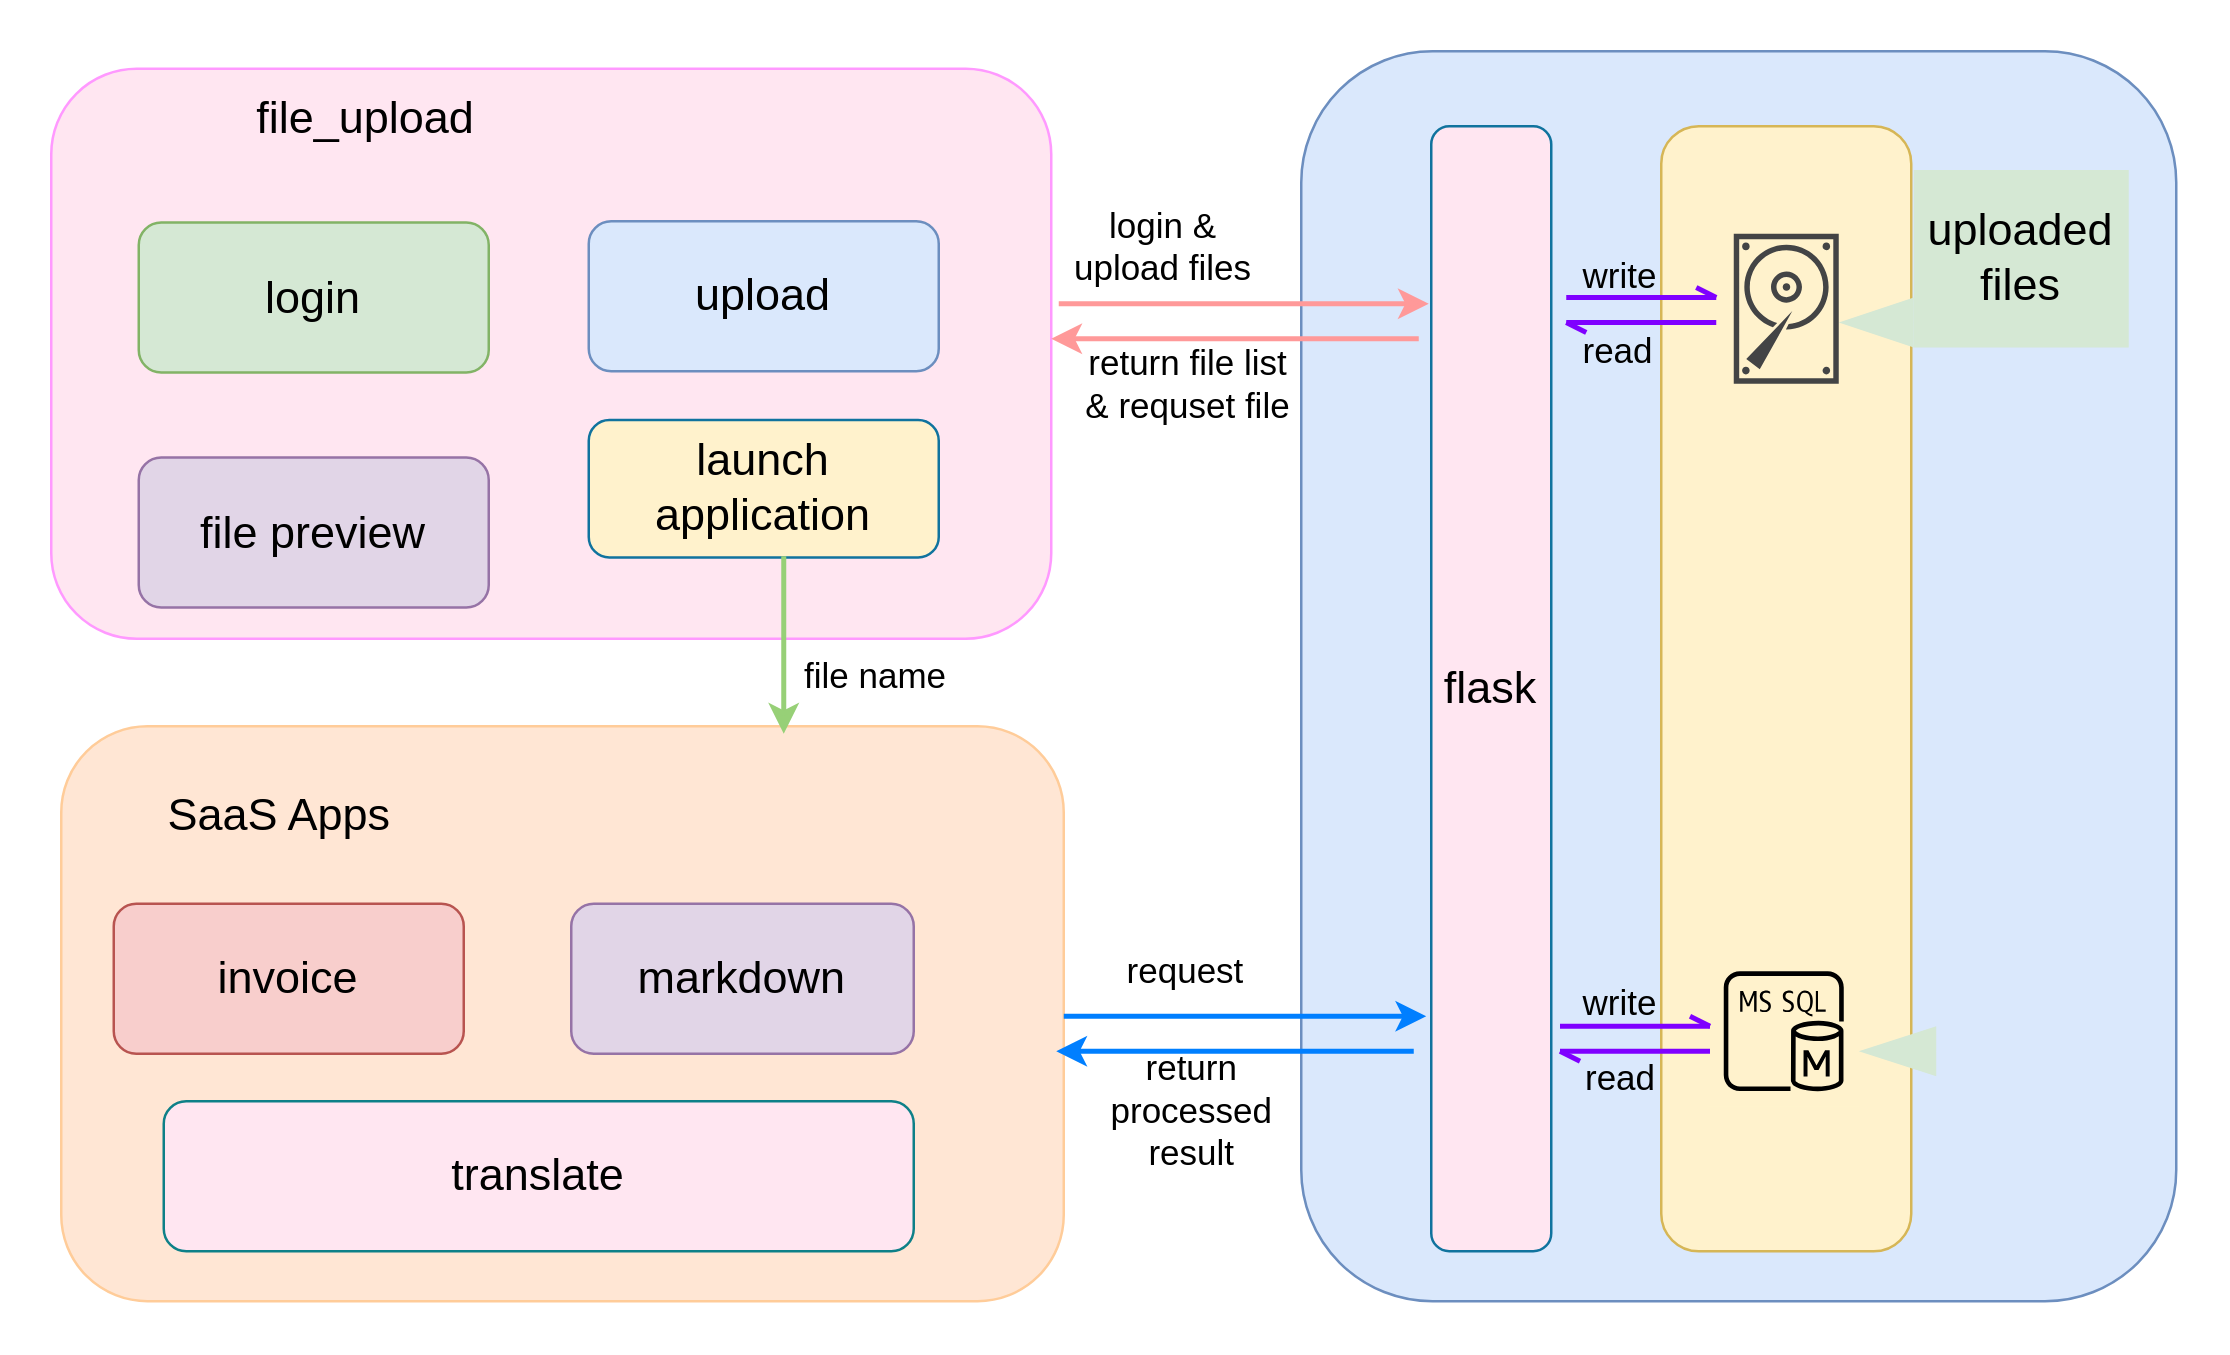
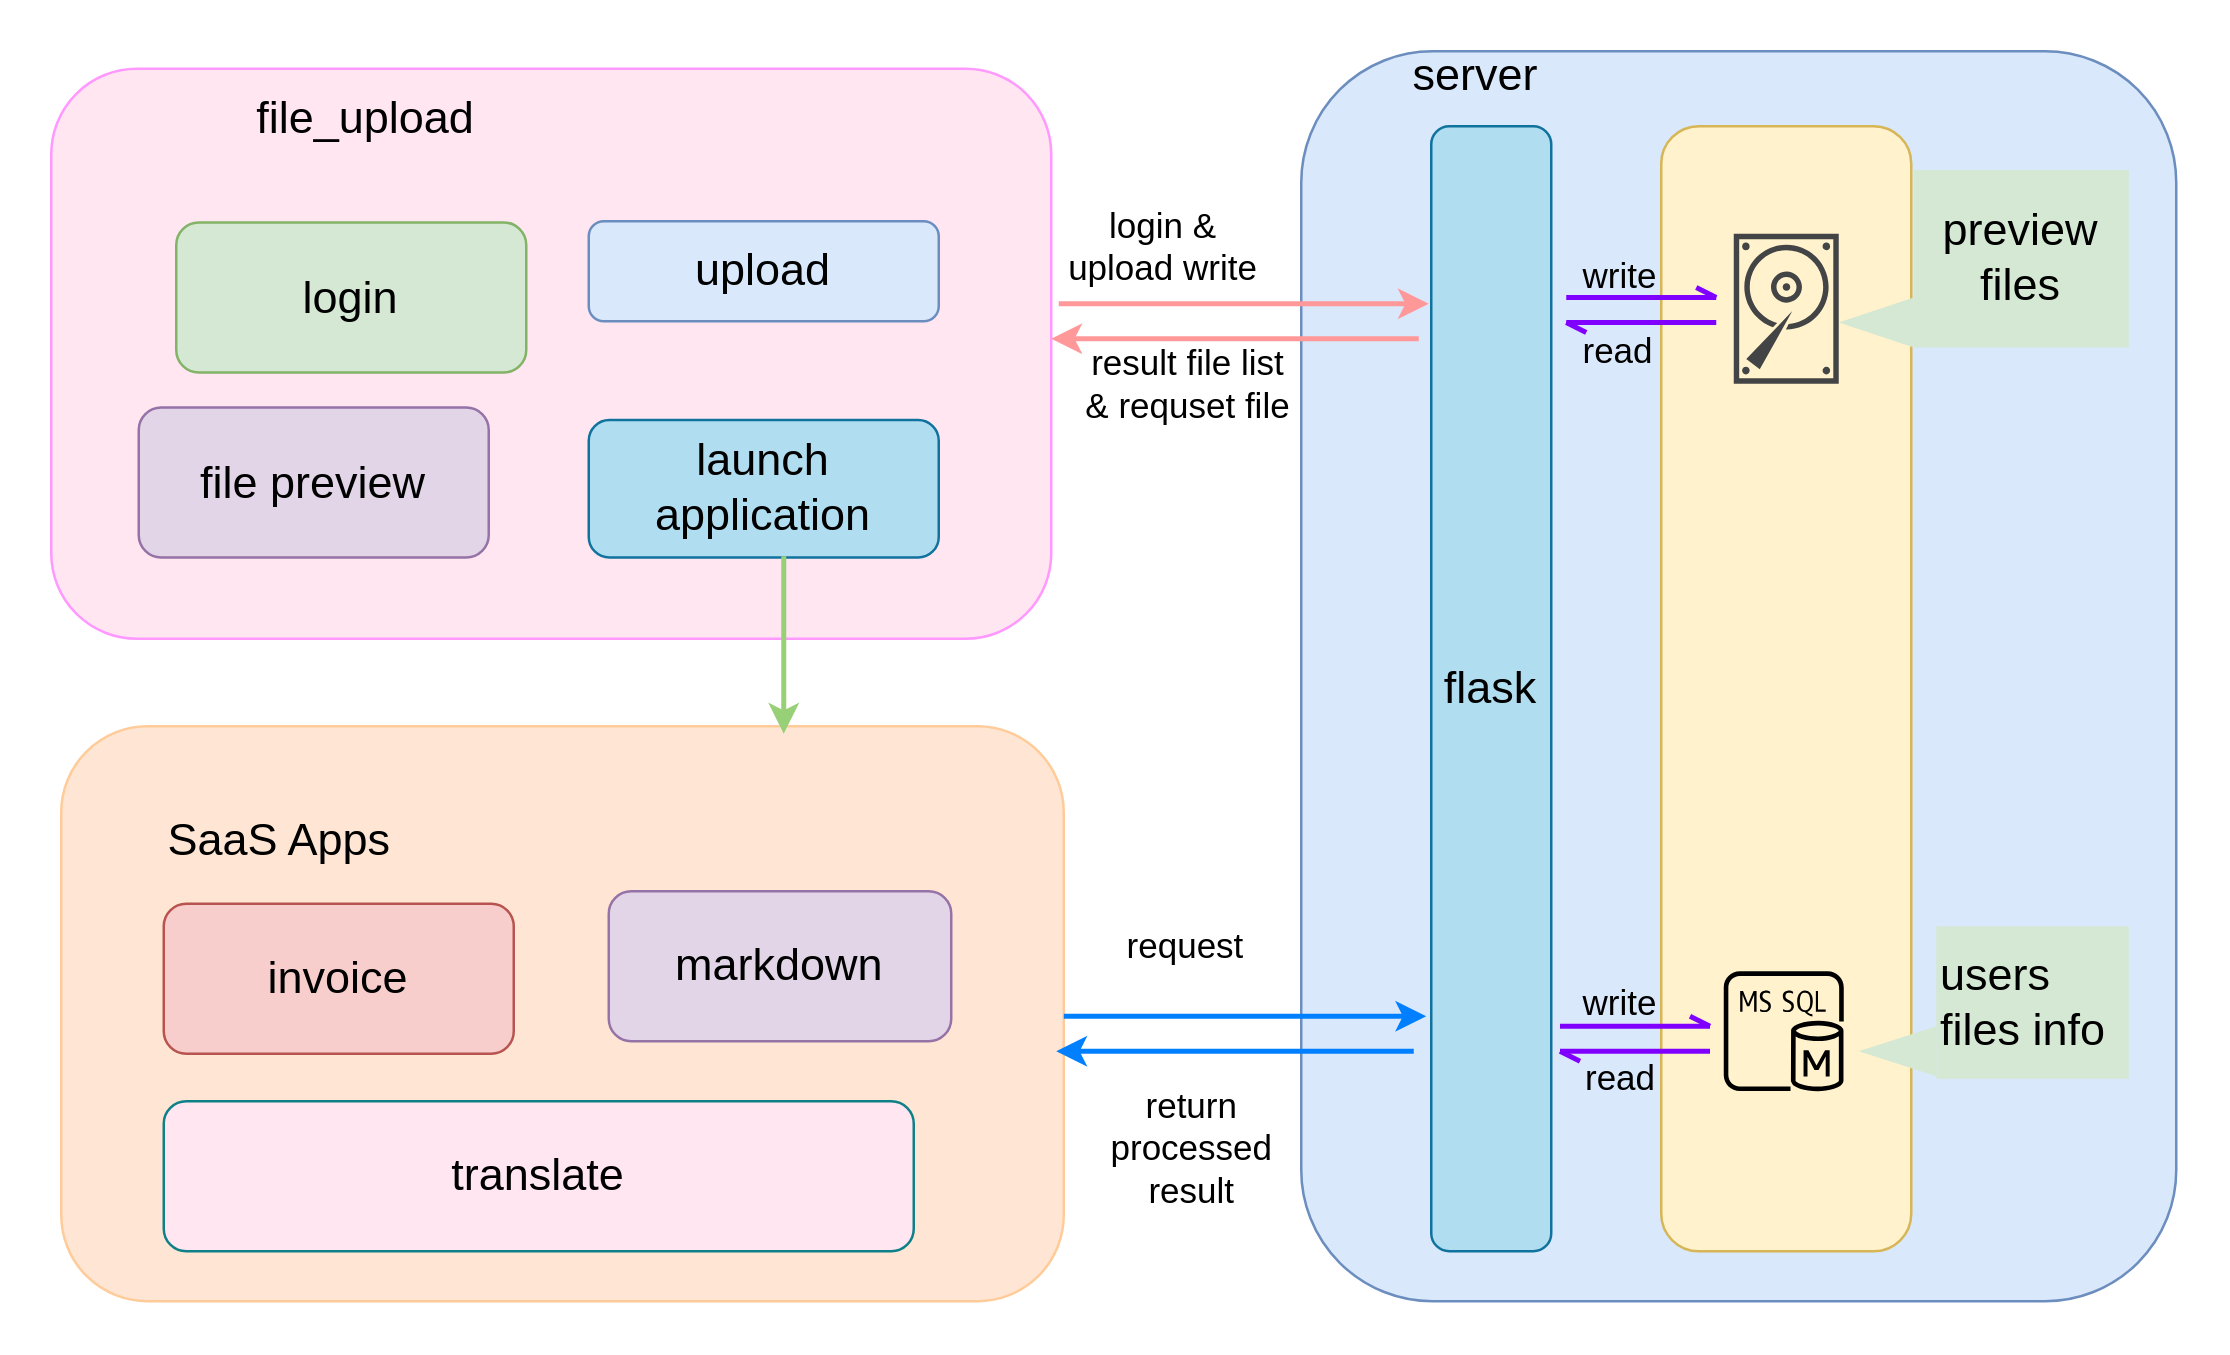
node "server": added
node "login & upload files": label "login & upload files" -> "login & upload write"
node "uploaded files": label "uploaded files" -> "preview files"
node "upload": size 350x150 -> 350x100
node "login": moved (314, 298) -> (351, 298)
node "return file list & requset file": label "return file list & requset file" -> "result file list & requset file"
node "launch application": fillcolor #fff2cc -> #b1ddf0
node "file preview": moved (314, 533) -> (314, 483)
node "file name": removed
node "flask": fillcolor #ffe6f1 -> #b1ddf0
node "SaaS Apps": moved (279, 815) -> (279, 840)
node "request": moved (1186, 971) -> (1186, 946)
node "invoice": moved (289, 979) -> (339, 979)
node "markdown": moved (743, 979) -> (780, 966)
node "usersfiles info": added
node "return processed result": moved (1193, 1111) -> (1193, 1149)
